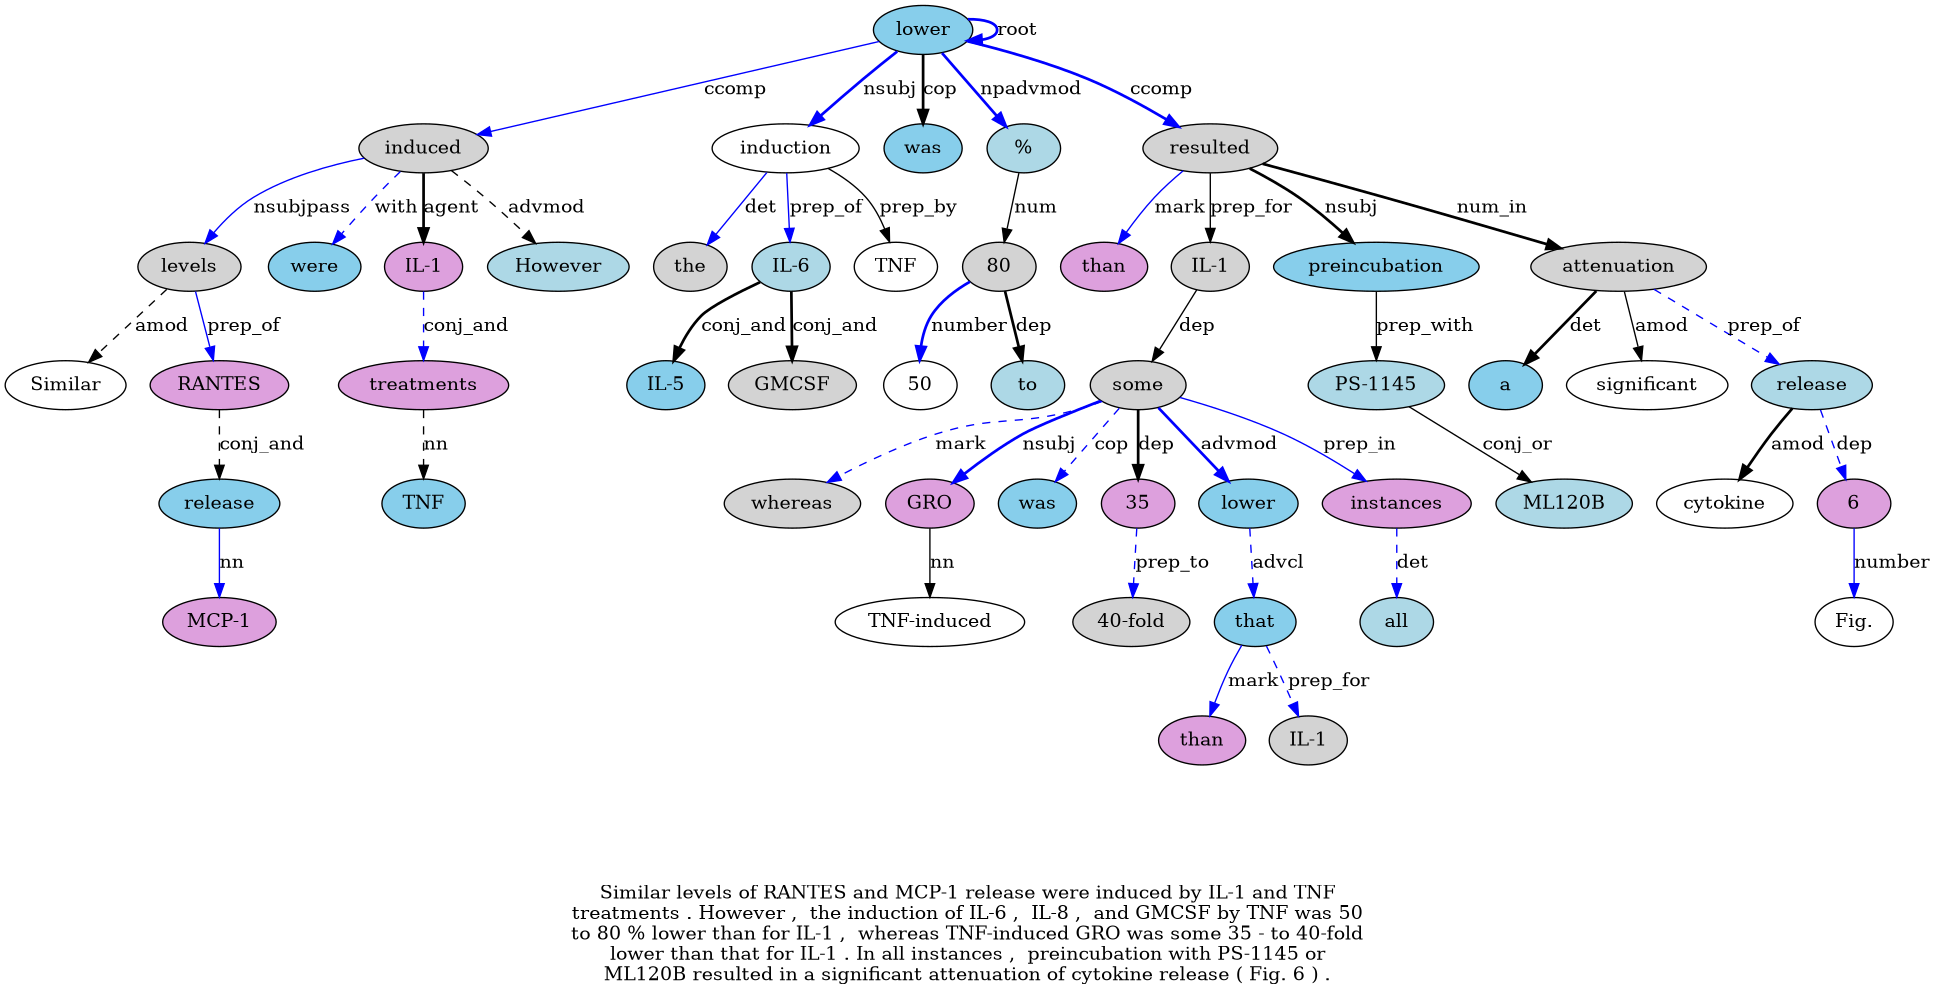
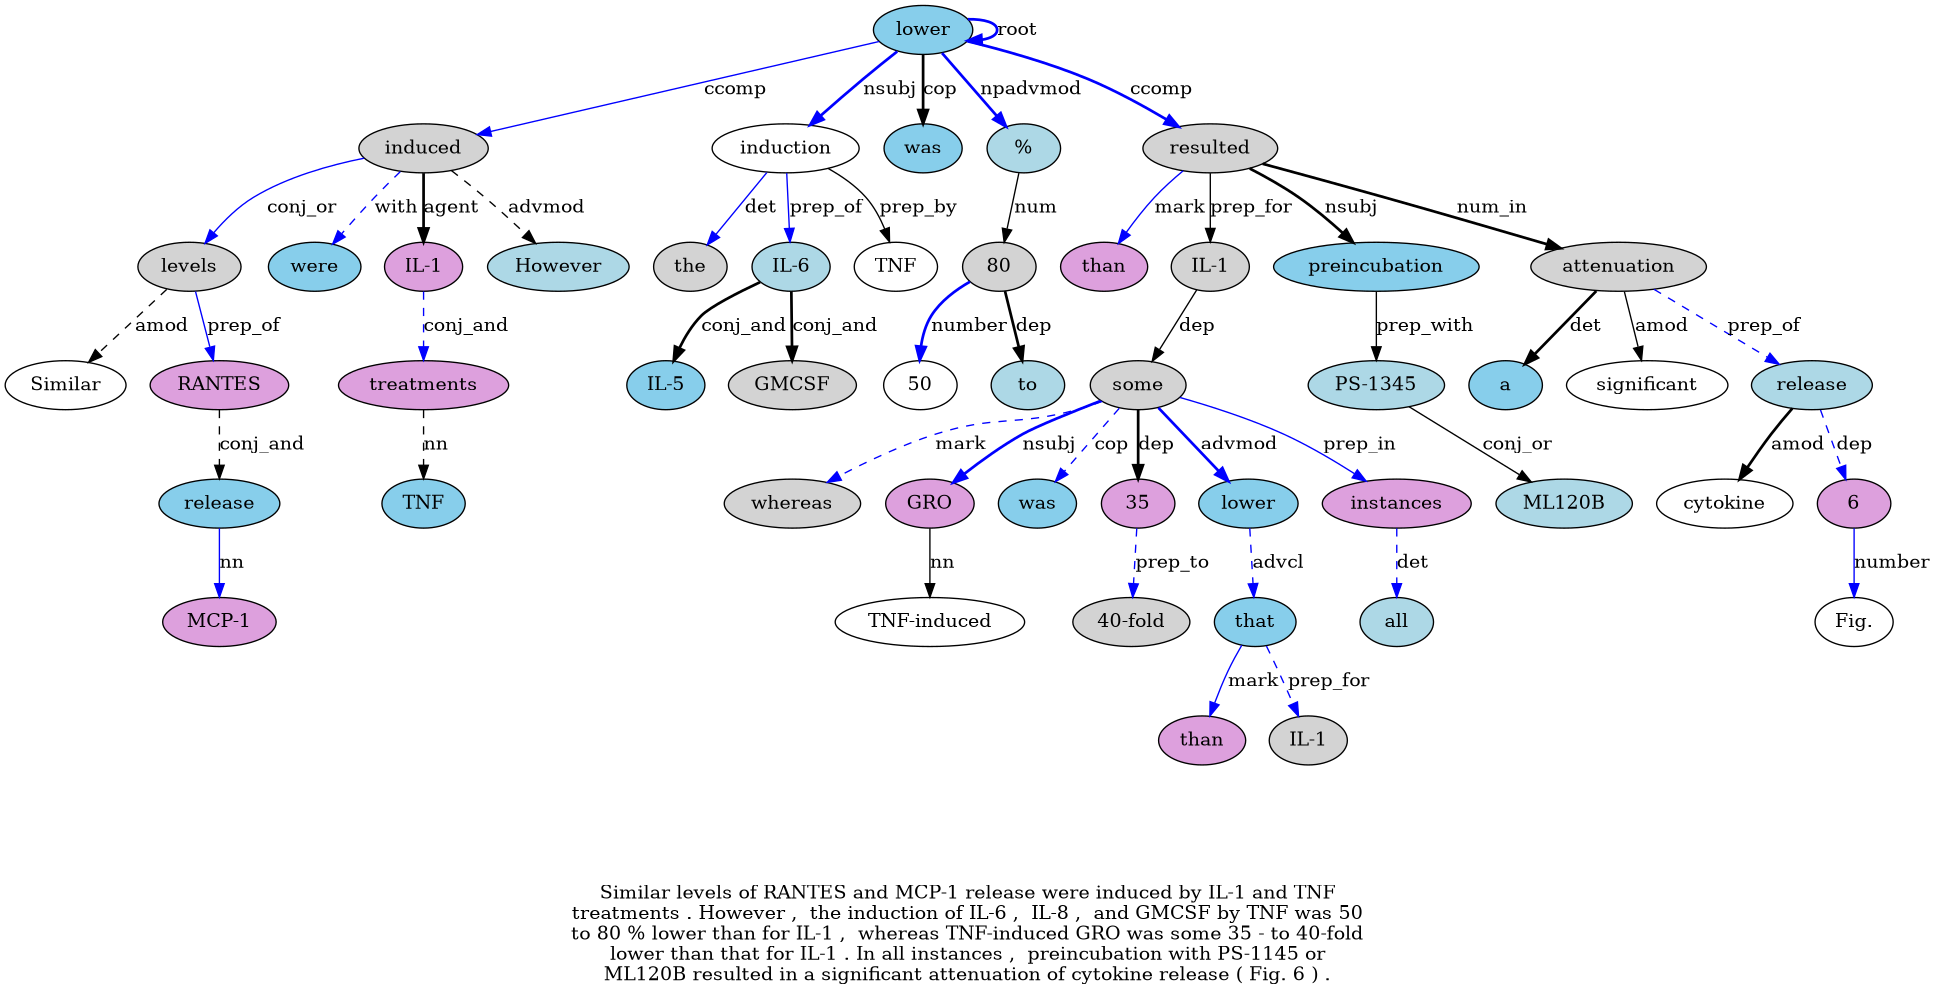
edge "induced" -> "levels": label "nsubjpass" -> "conj_or"
node "PS-1145": label "PS-1145" -> "PS-1345"
